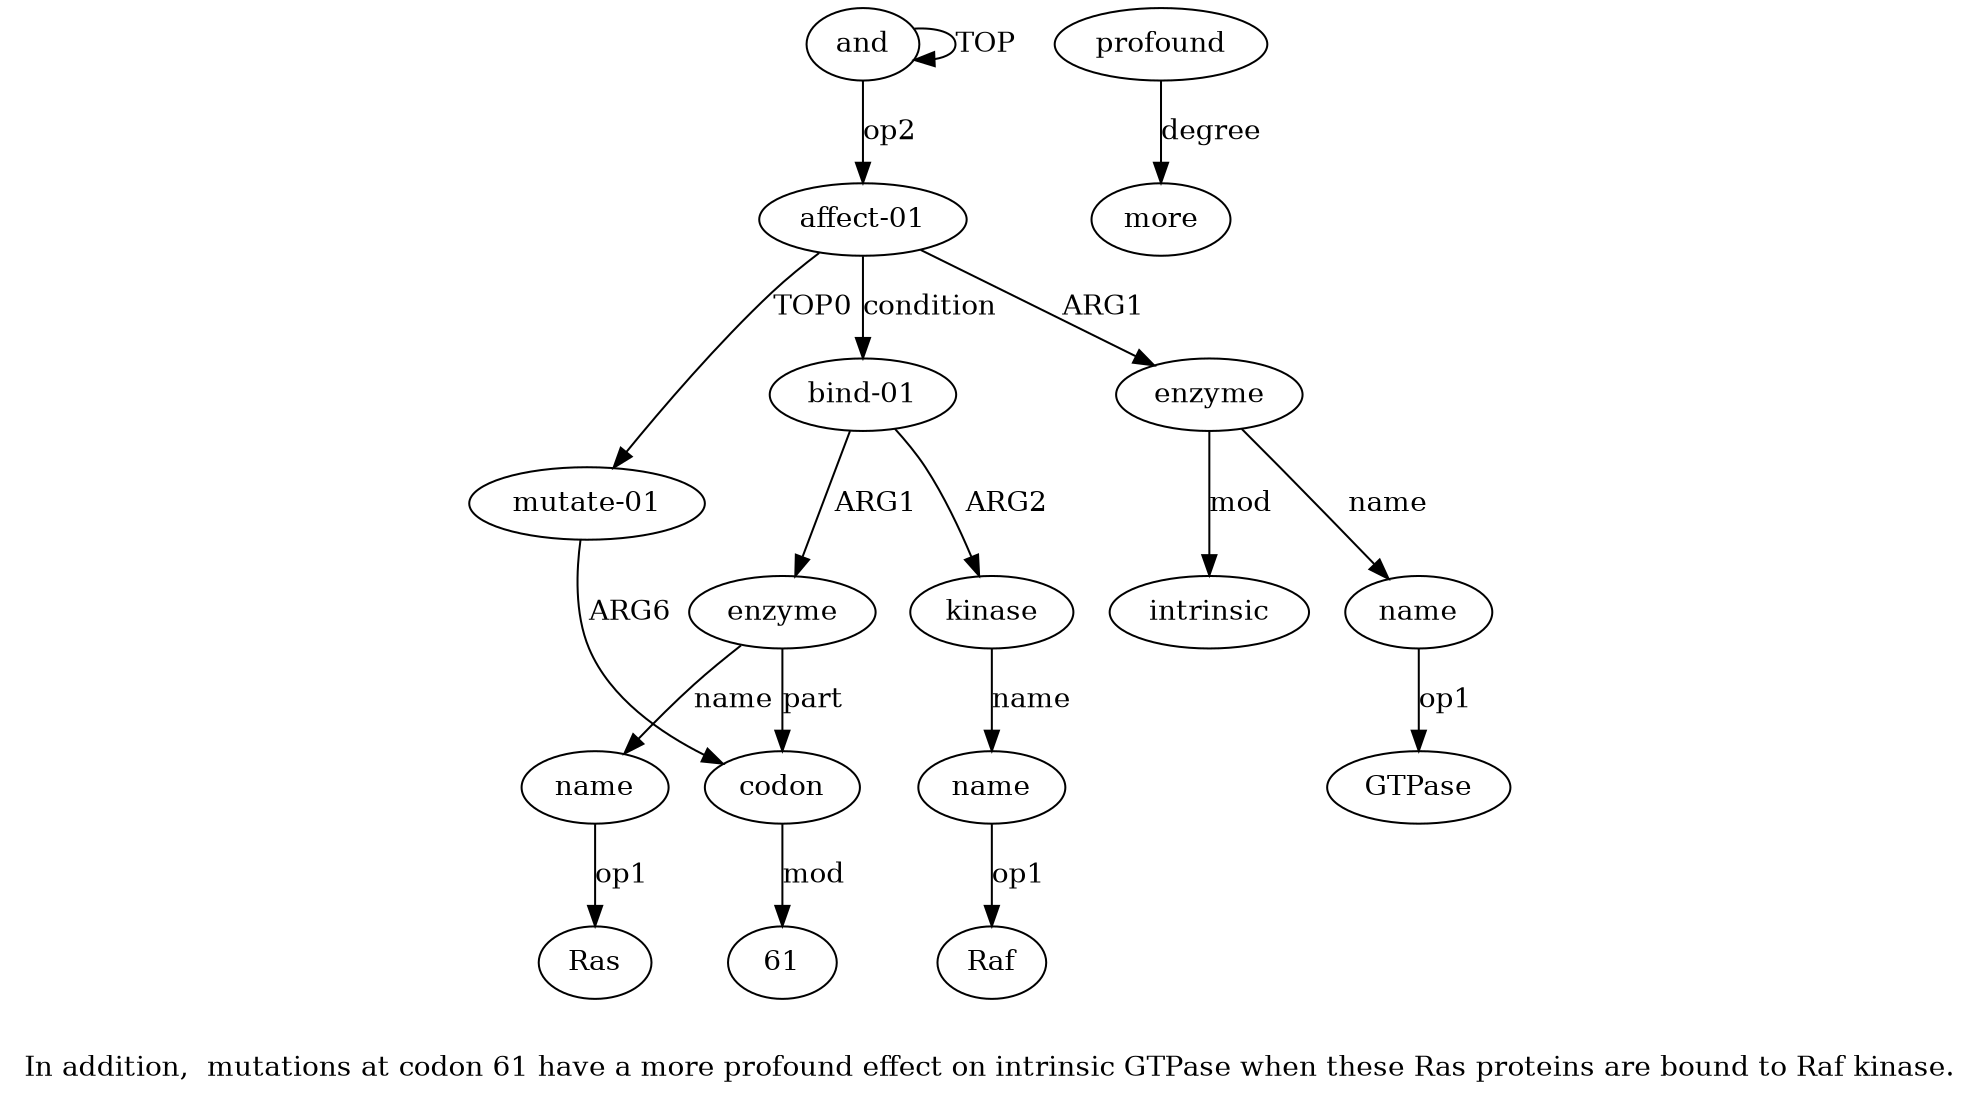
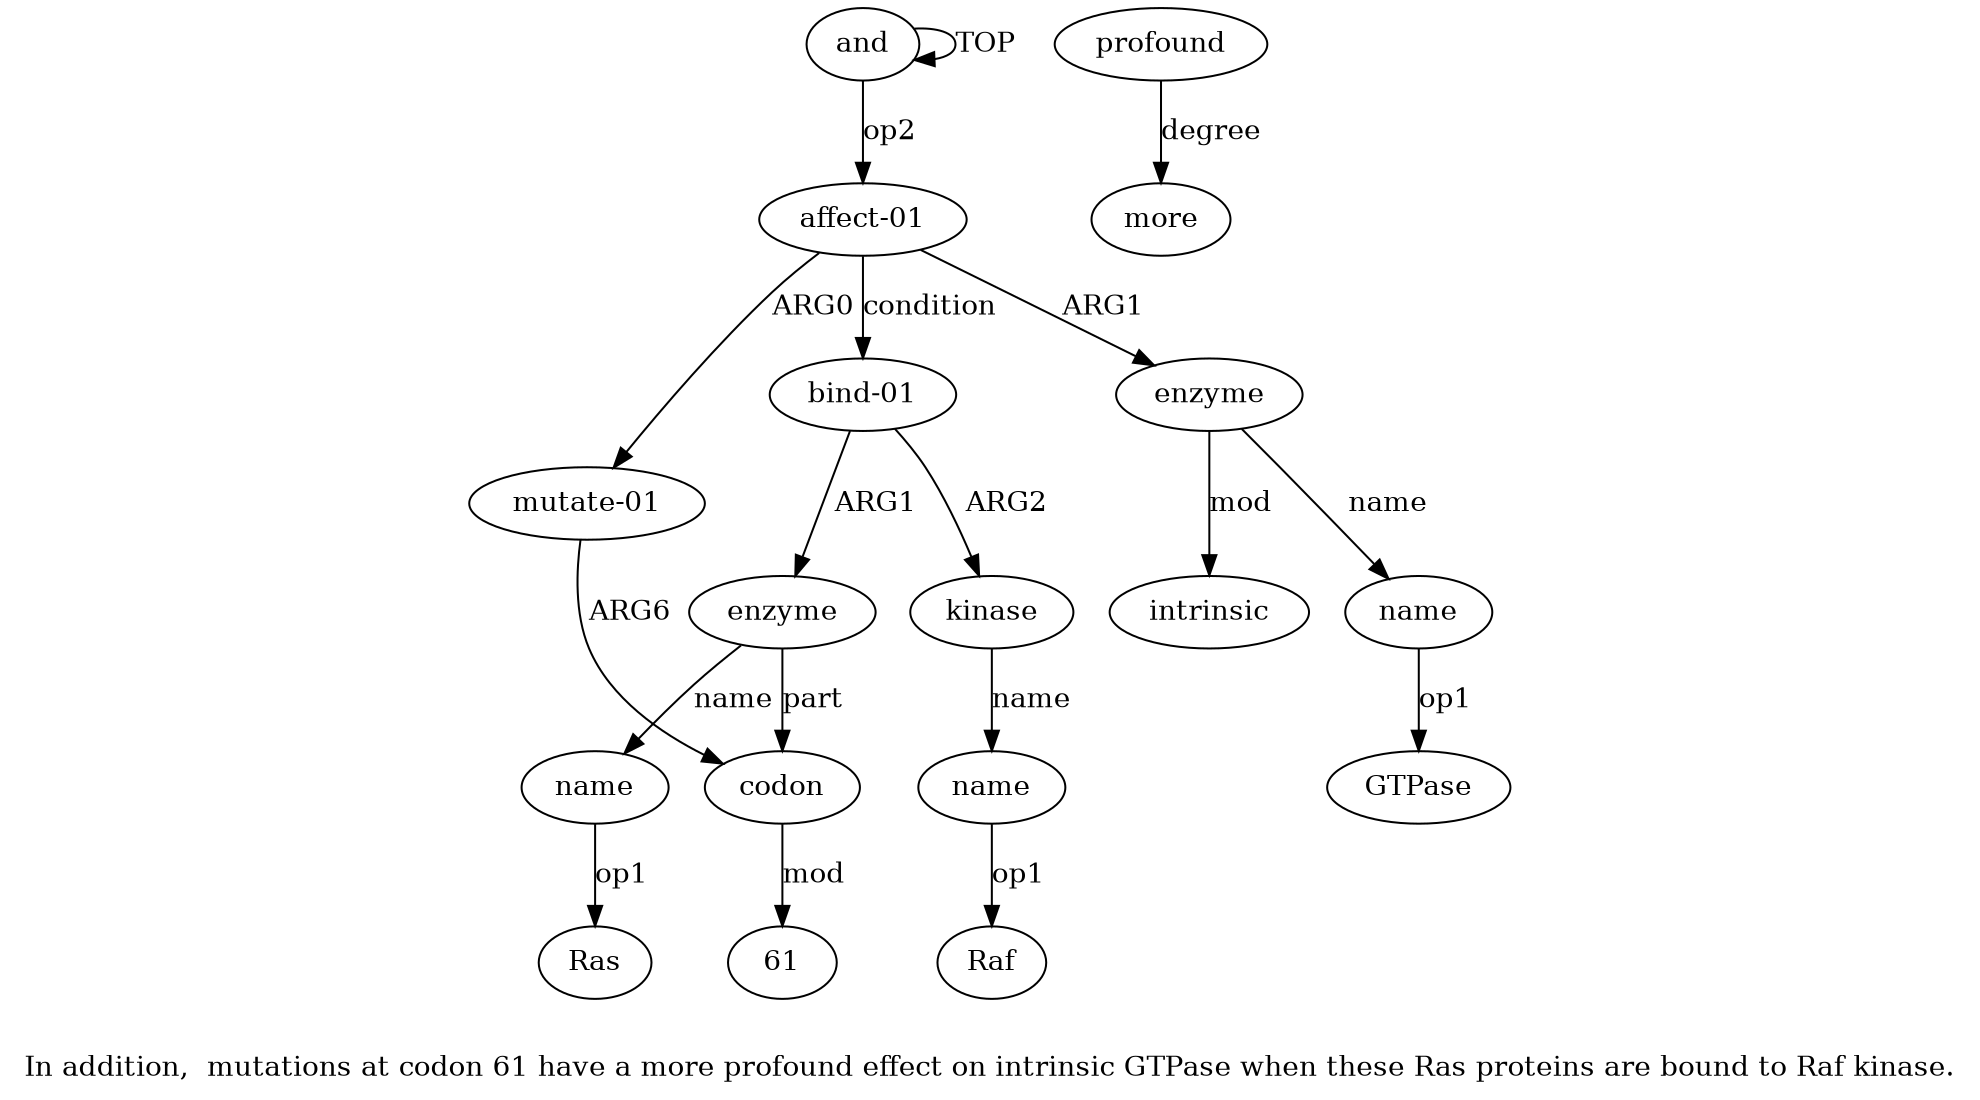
edge "affect-01" -> "mutate-01": label "TOP0" -> "ARG0"
